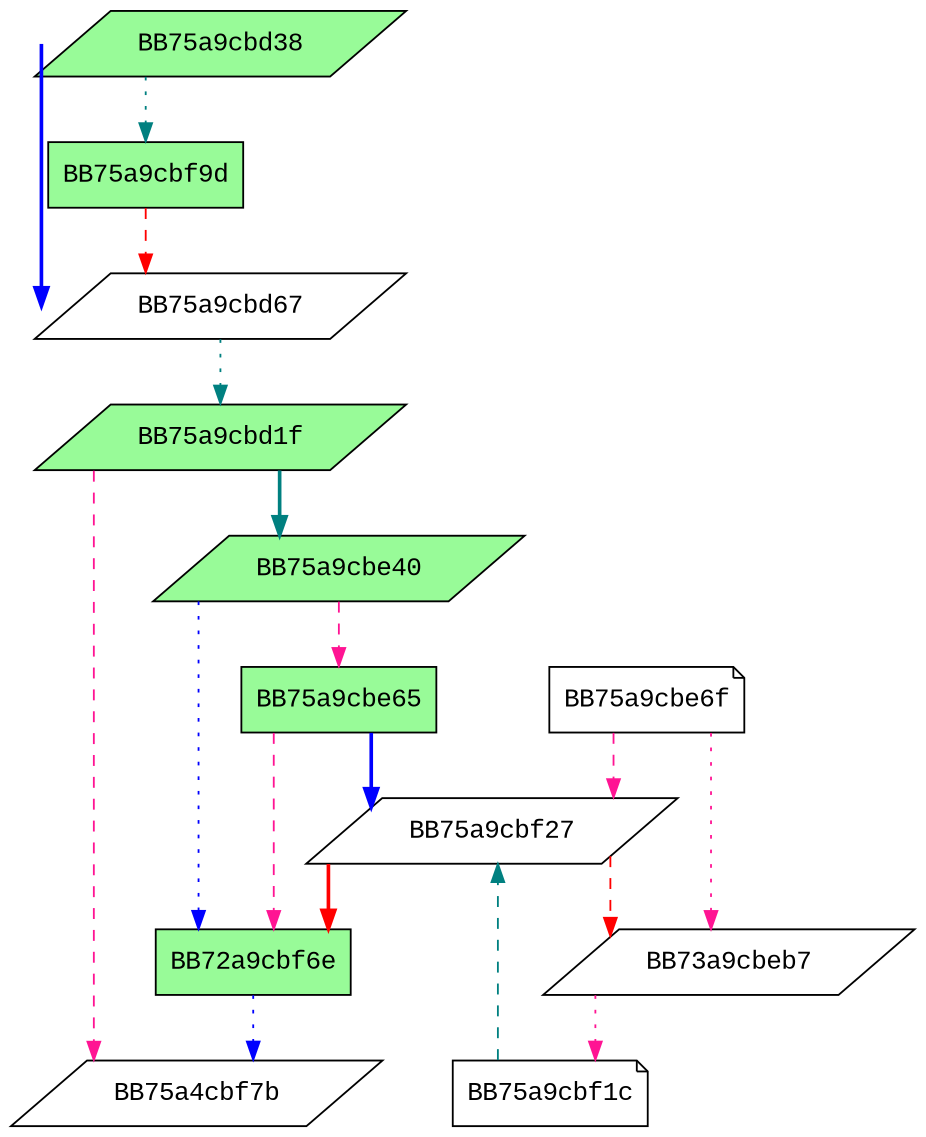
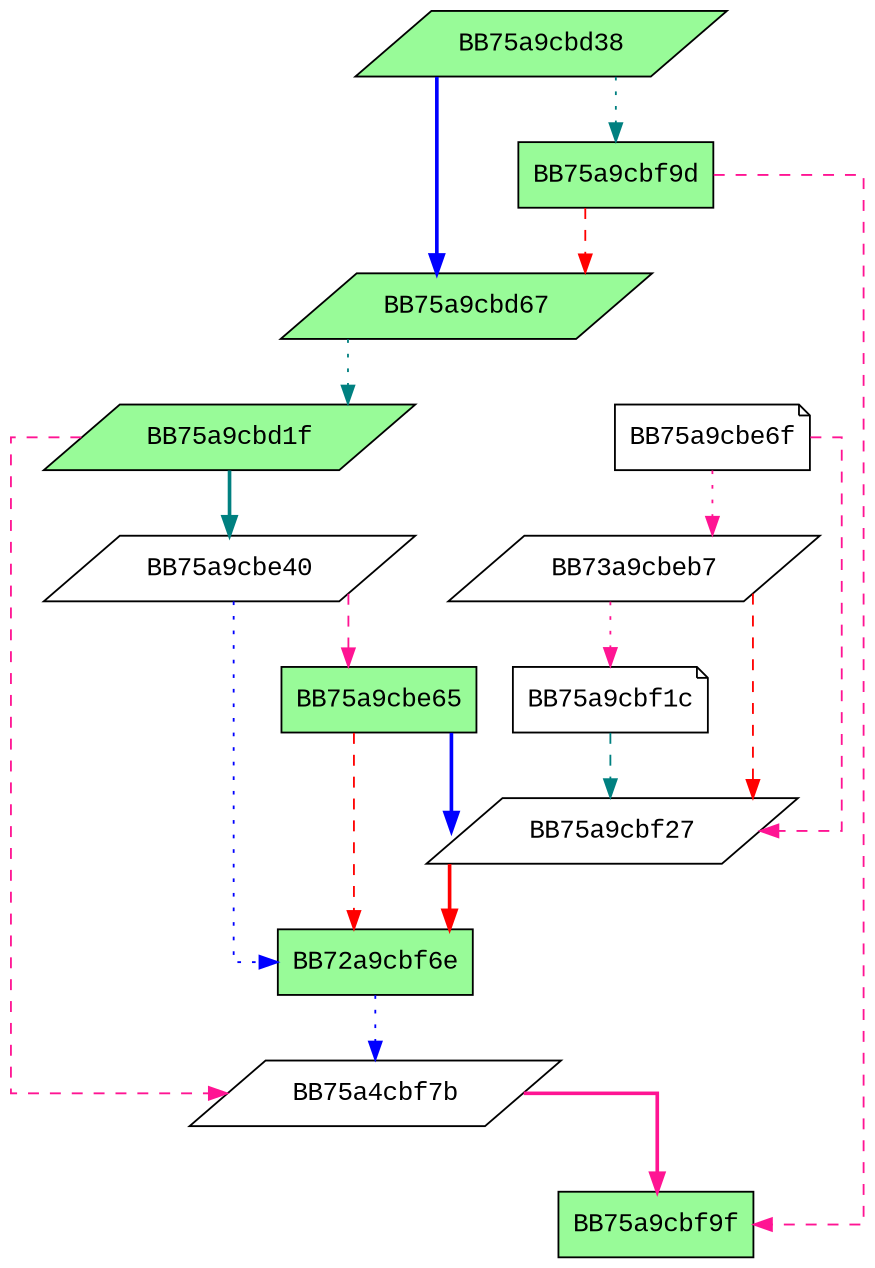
node "BB75a9cbd67": fillcolor white -> palegreen
node "BB75a9cbe40": fillcolor palegreen -> white
edge "BB75a9cbe65" -> "BB72a9cbf6e": color deeppink -> red
edge "BB75a9cbf27" -> "BB73a9cbeb7": reversed
node "BB75a9cbf9f": added
